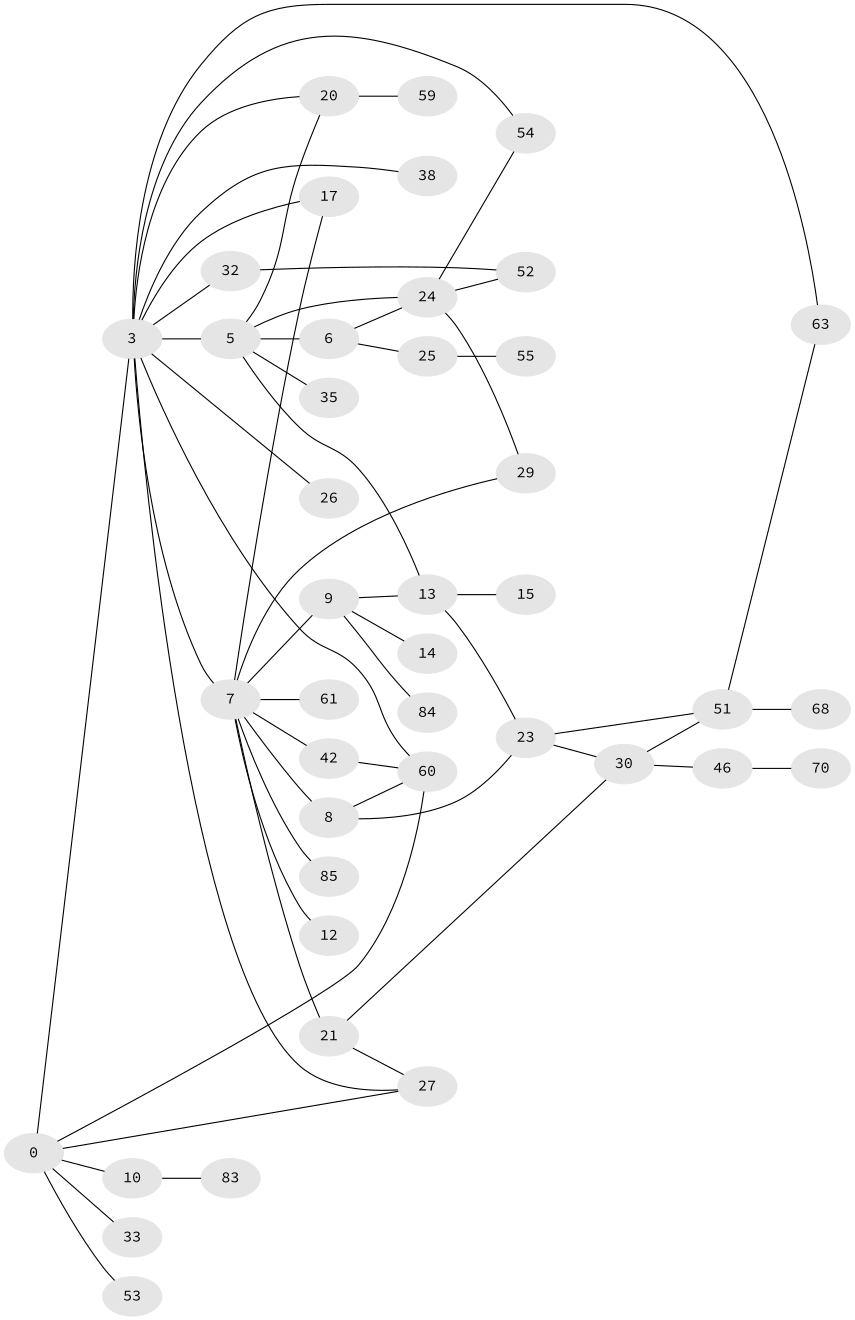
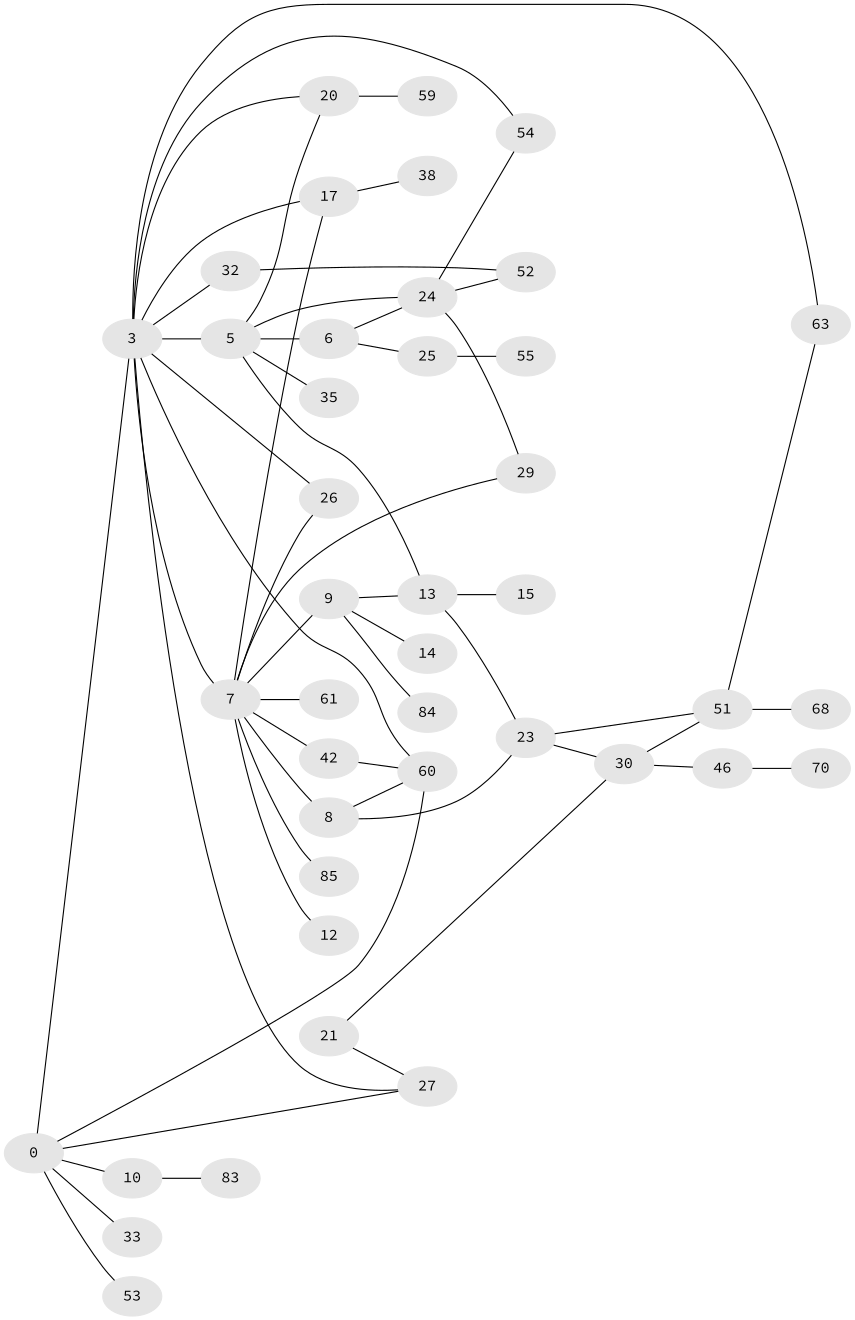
edge "38" -- "3": now "38" -- "17"
edge "7" -- "21": now "7" -- "26"
